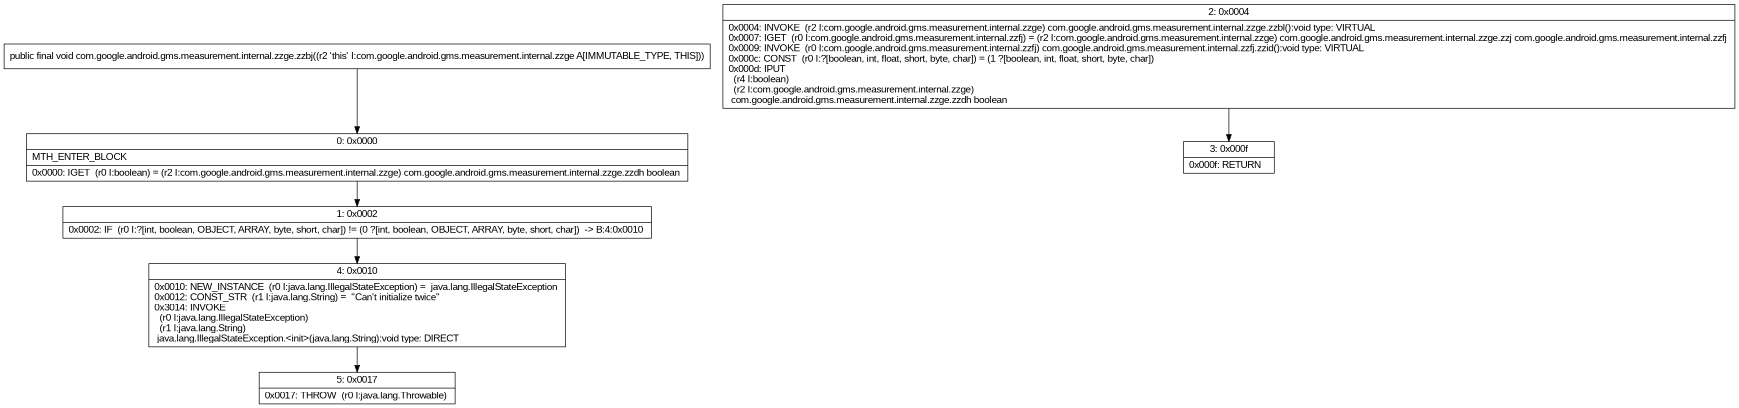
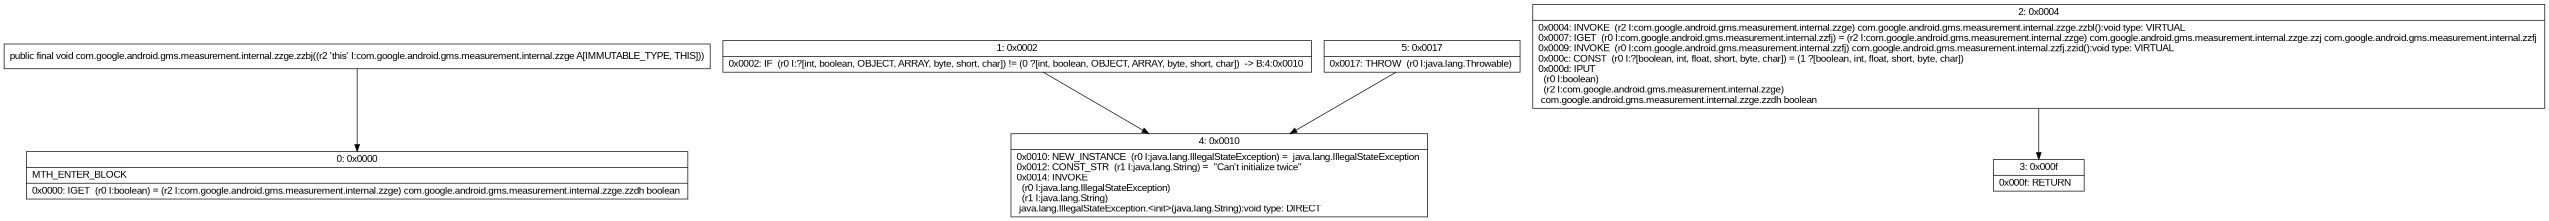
node "2: 0x0004": text "(r4 I:boolean)" -> "(r0 I:boolean)"
edge "0: 0x0000" -> "1: 0x0002": removed
node "4: 0x0010": text "0x3014: INVOKE" -> "0x0014: INVOKE"
edge "4: 0x0010" -> "5: 0x0017": reversed
